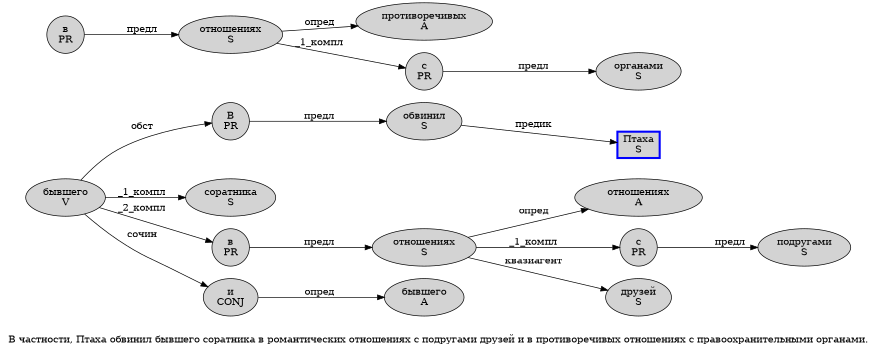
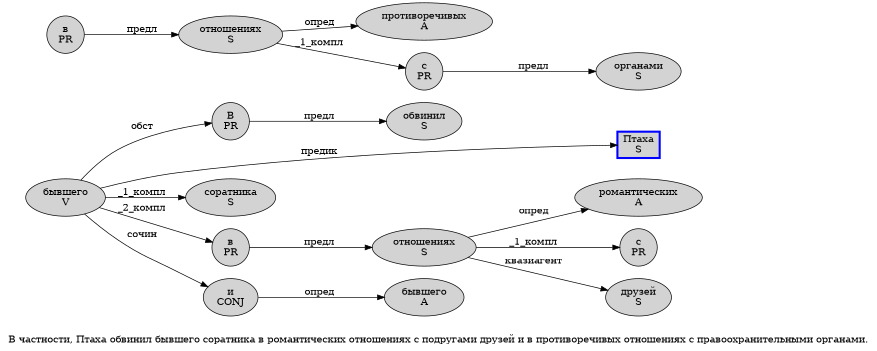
edge "обвинил S" -> "Птаха S": now "бывшего V" -> "Птаха S"
node "отношениях A": label "отношениях A" -> "романтических A"
node "подругами S": removed
